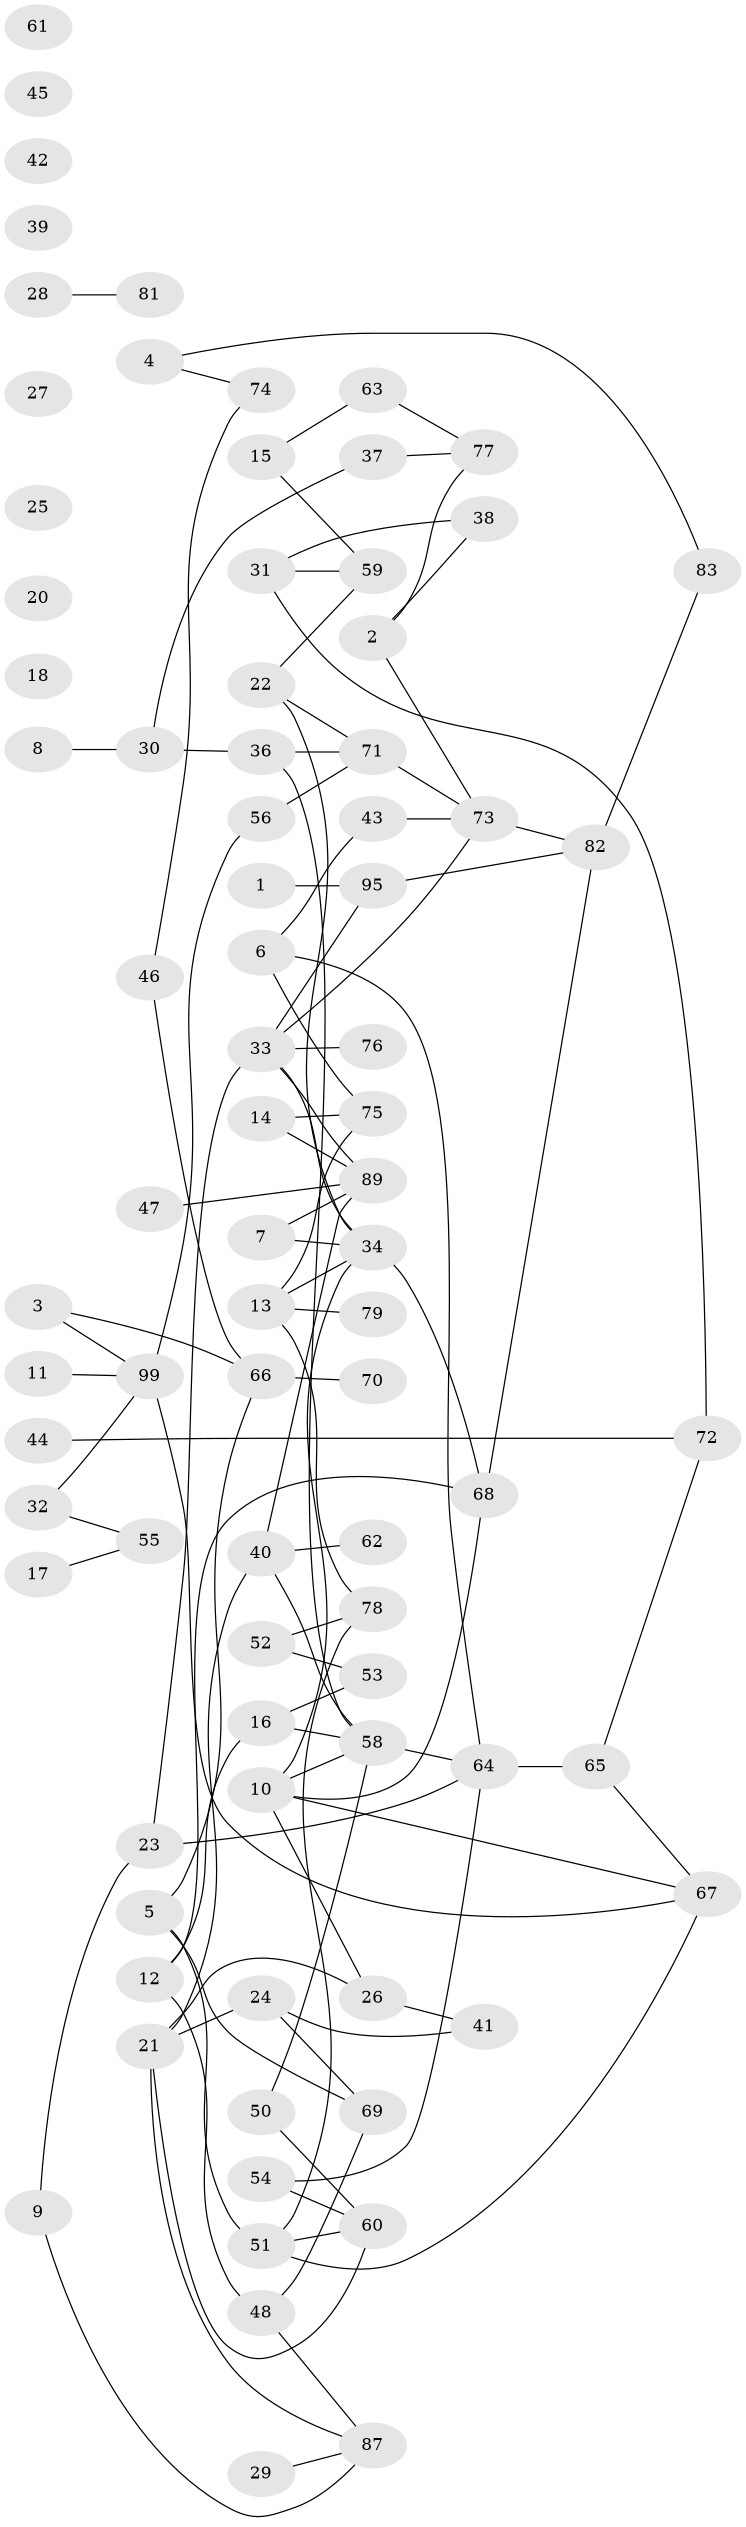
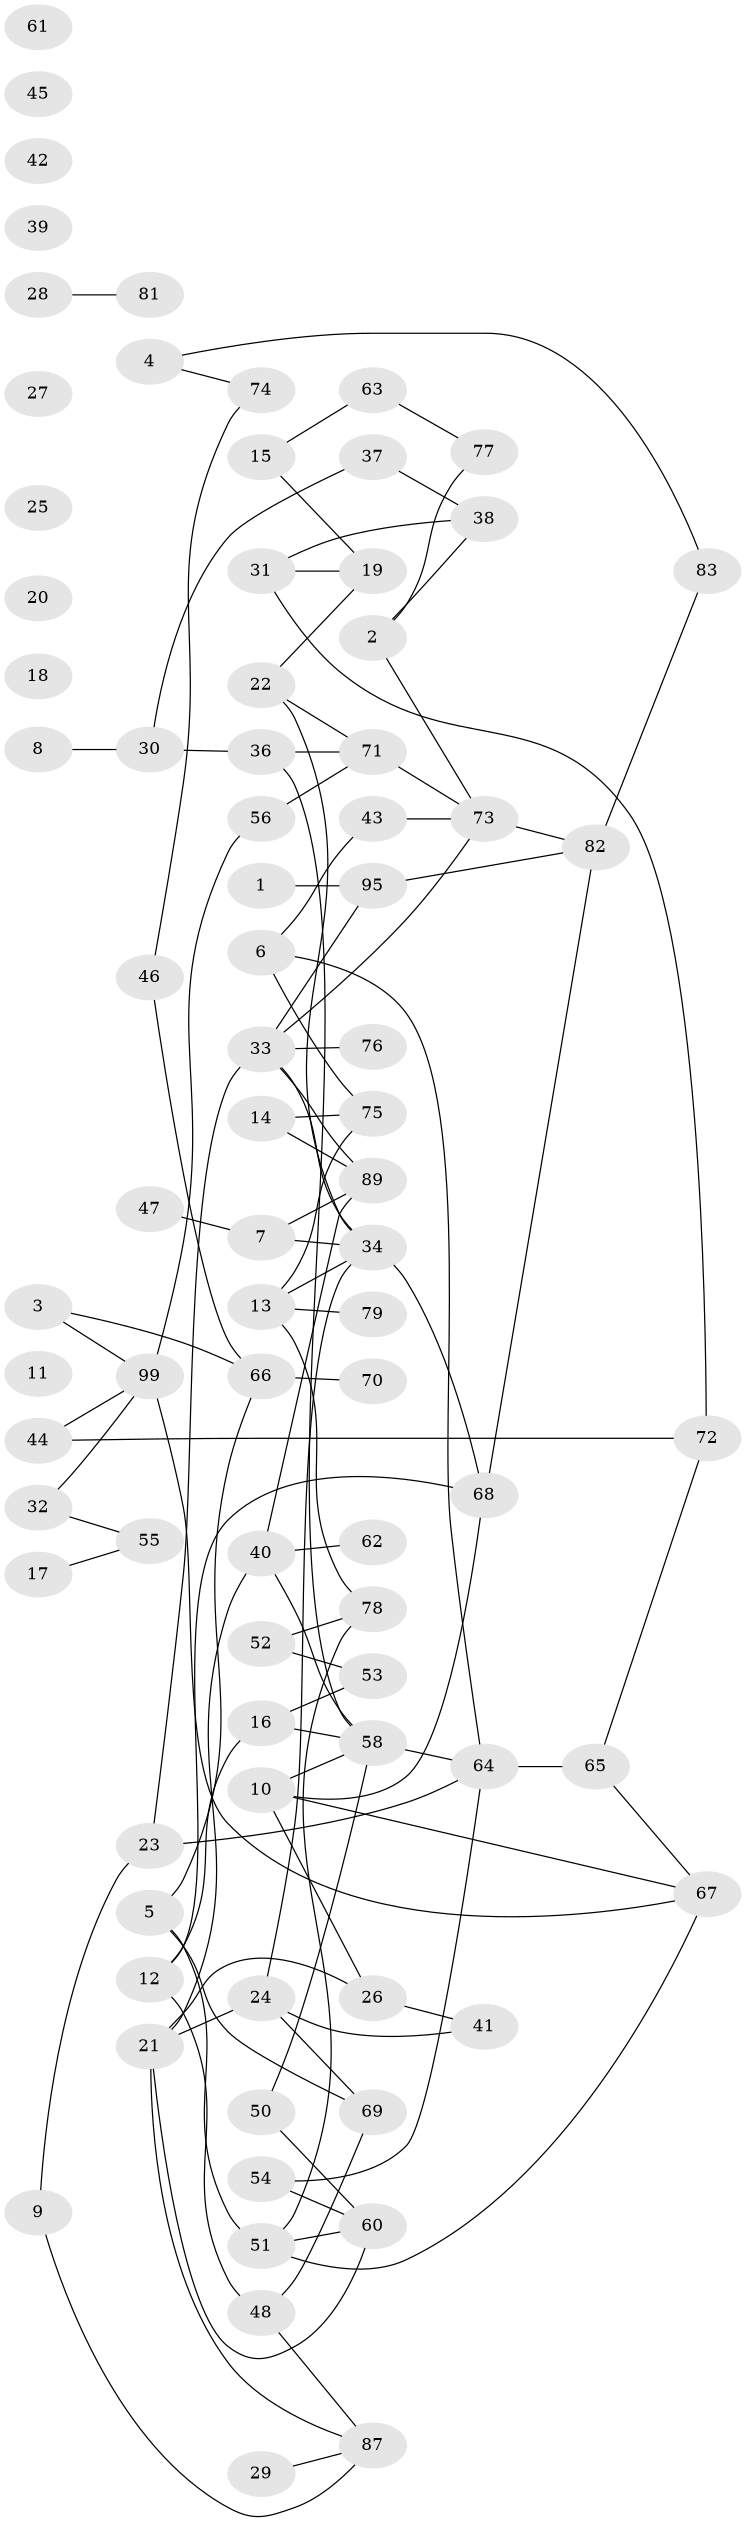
edge "77" -- "37": now "38" -- "37"
node "59": label "59" -> "19"
edge "89" -- "47": now "7" -- "47"
edge "11" -- "99": now "44" -- "99"
edge "34" -- "10": now "34" -- "24"
